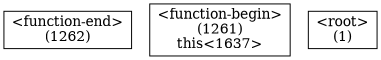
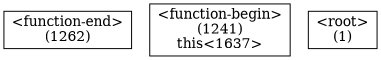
node "<function-begin> (1261) this<1637>": label "<function-begin> (1261) this<1637>" -> "<function-begin> (1241) this<1637>"
